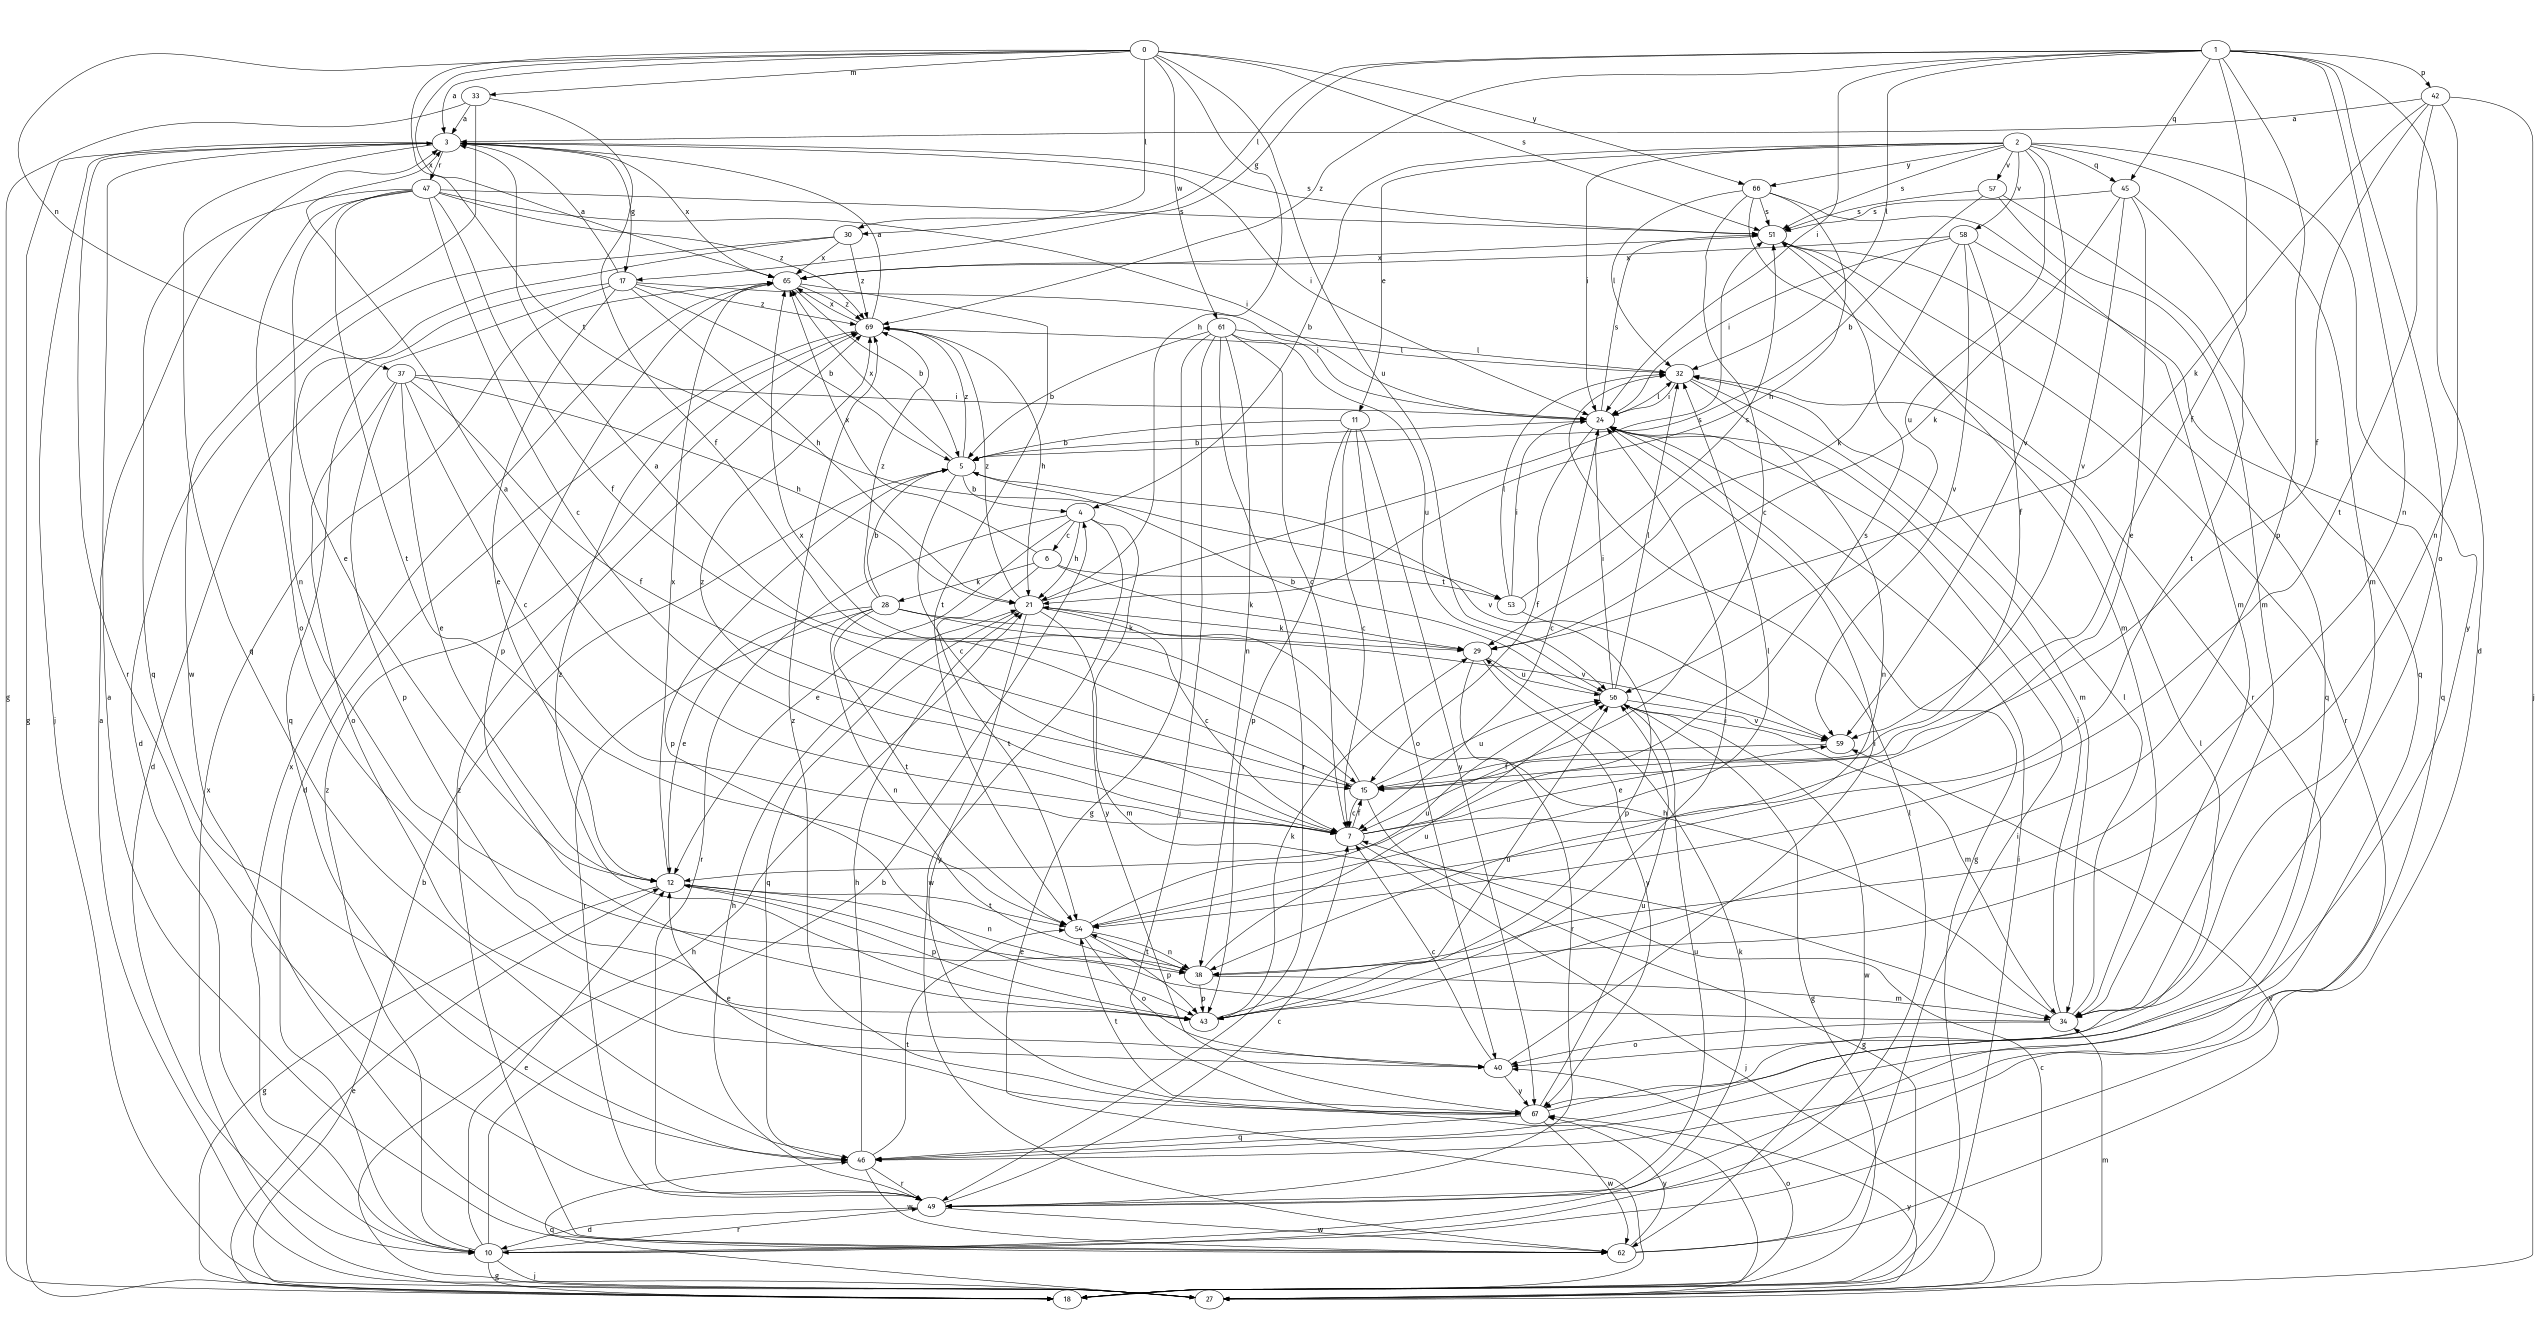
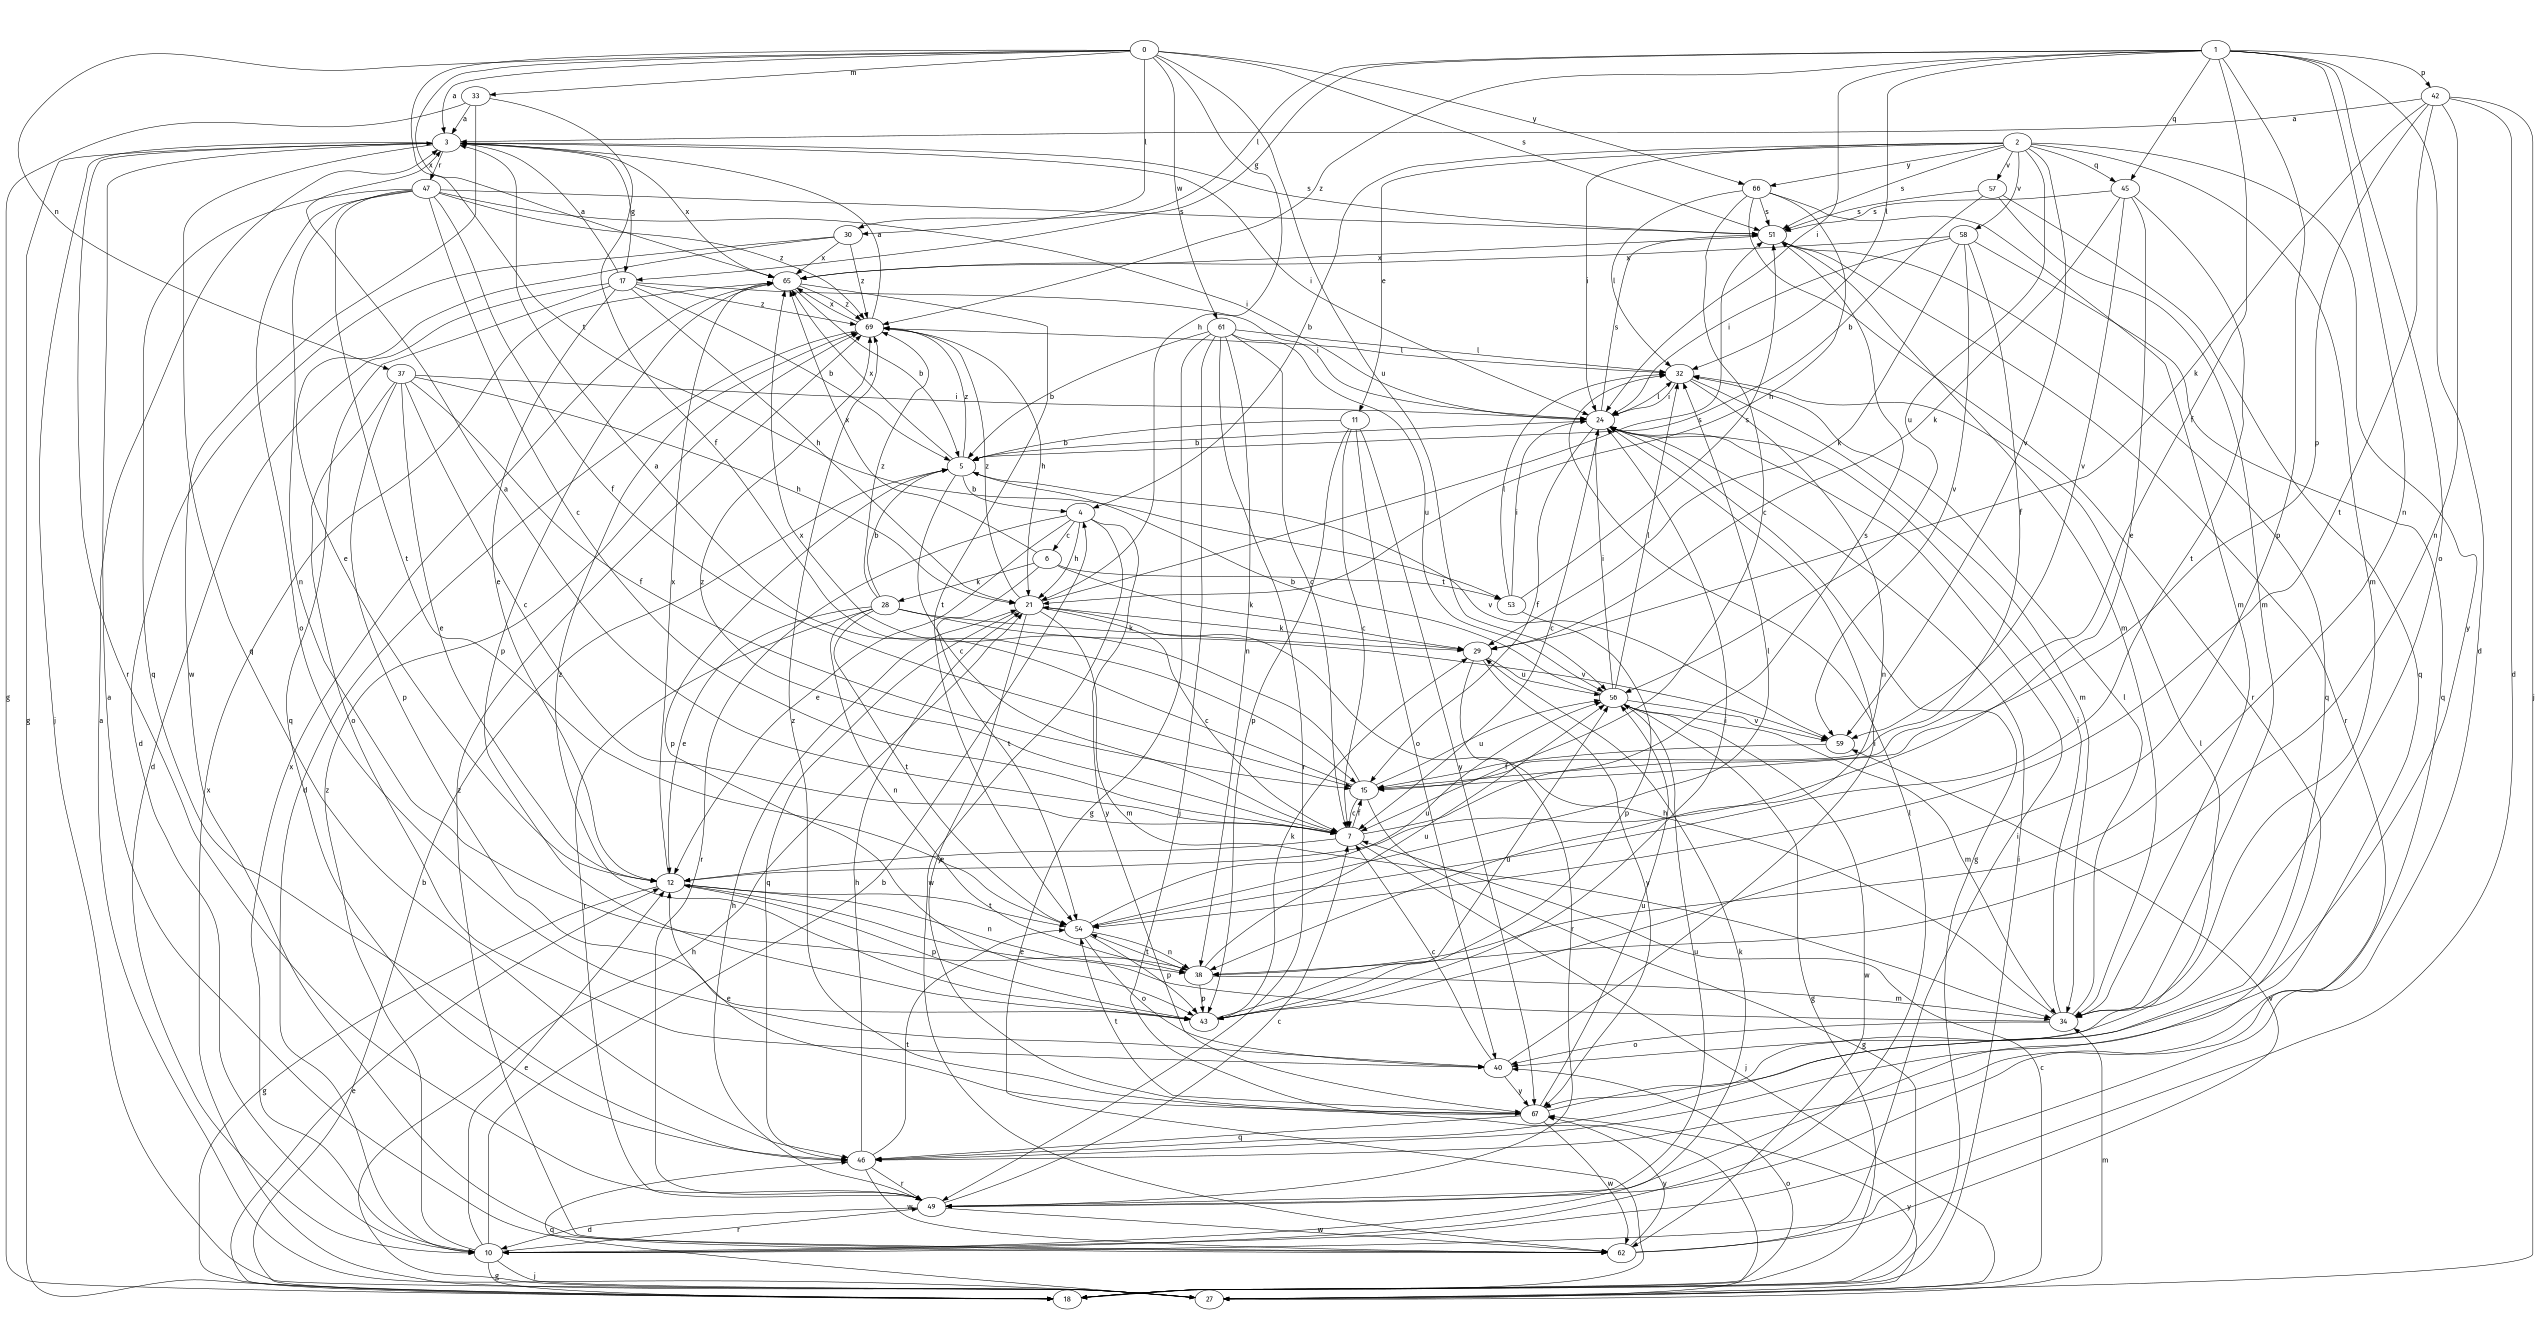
edge "42" -> "15": label "f" -> "p"
edge "7" -> "59": now "7" -> "12"
edge "42" -> "10": added, label "d"
